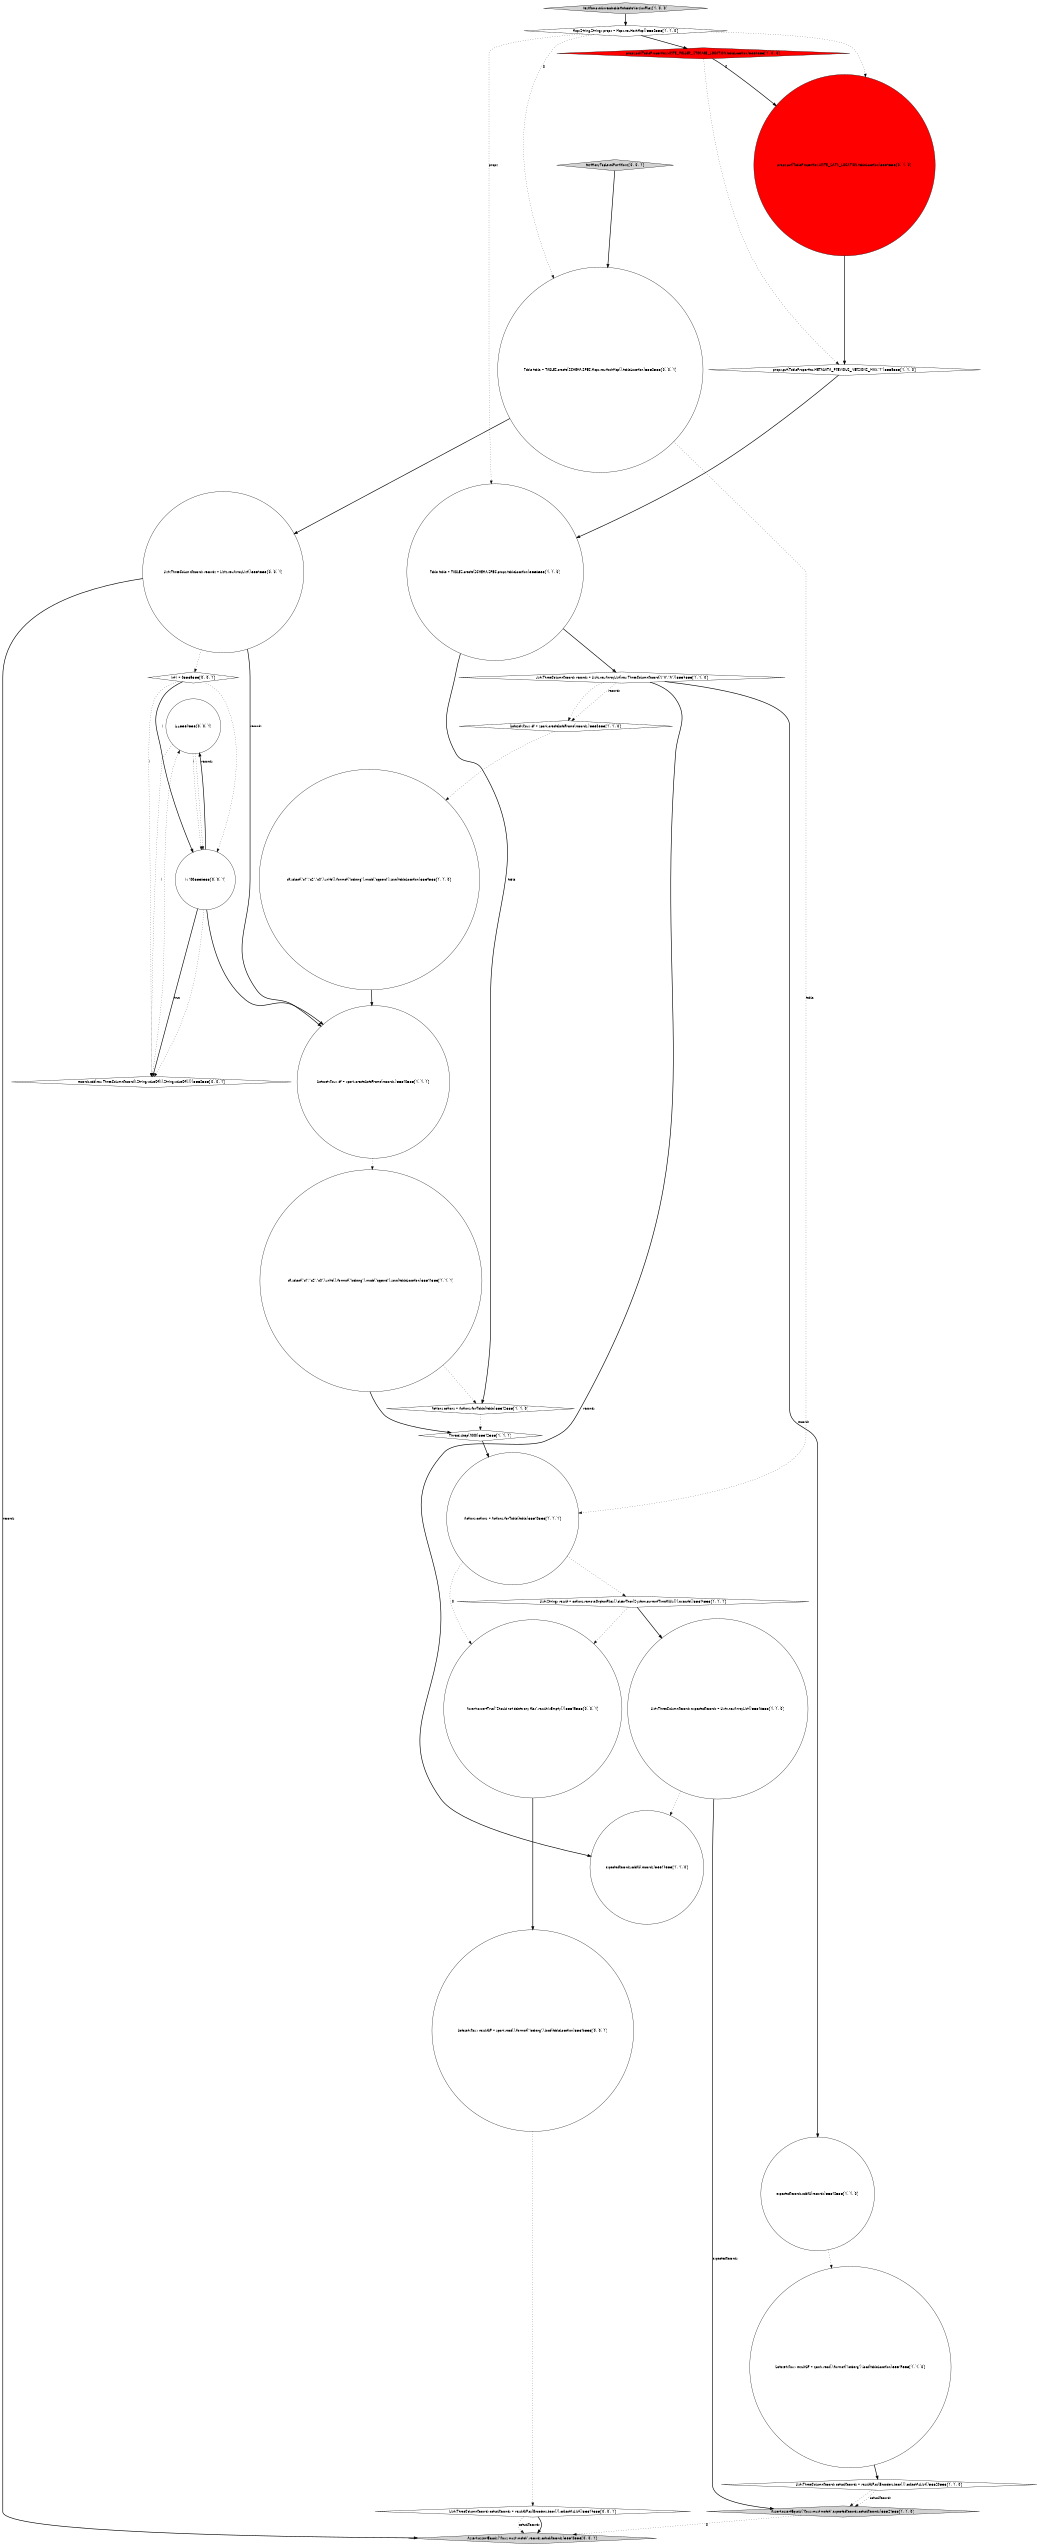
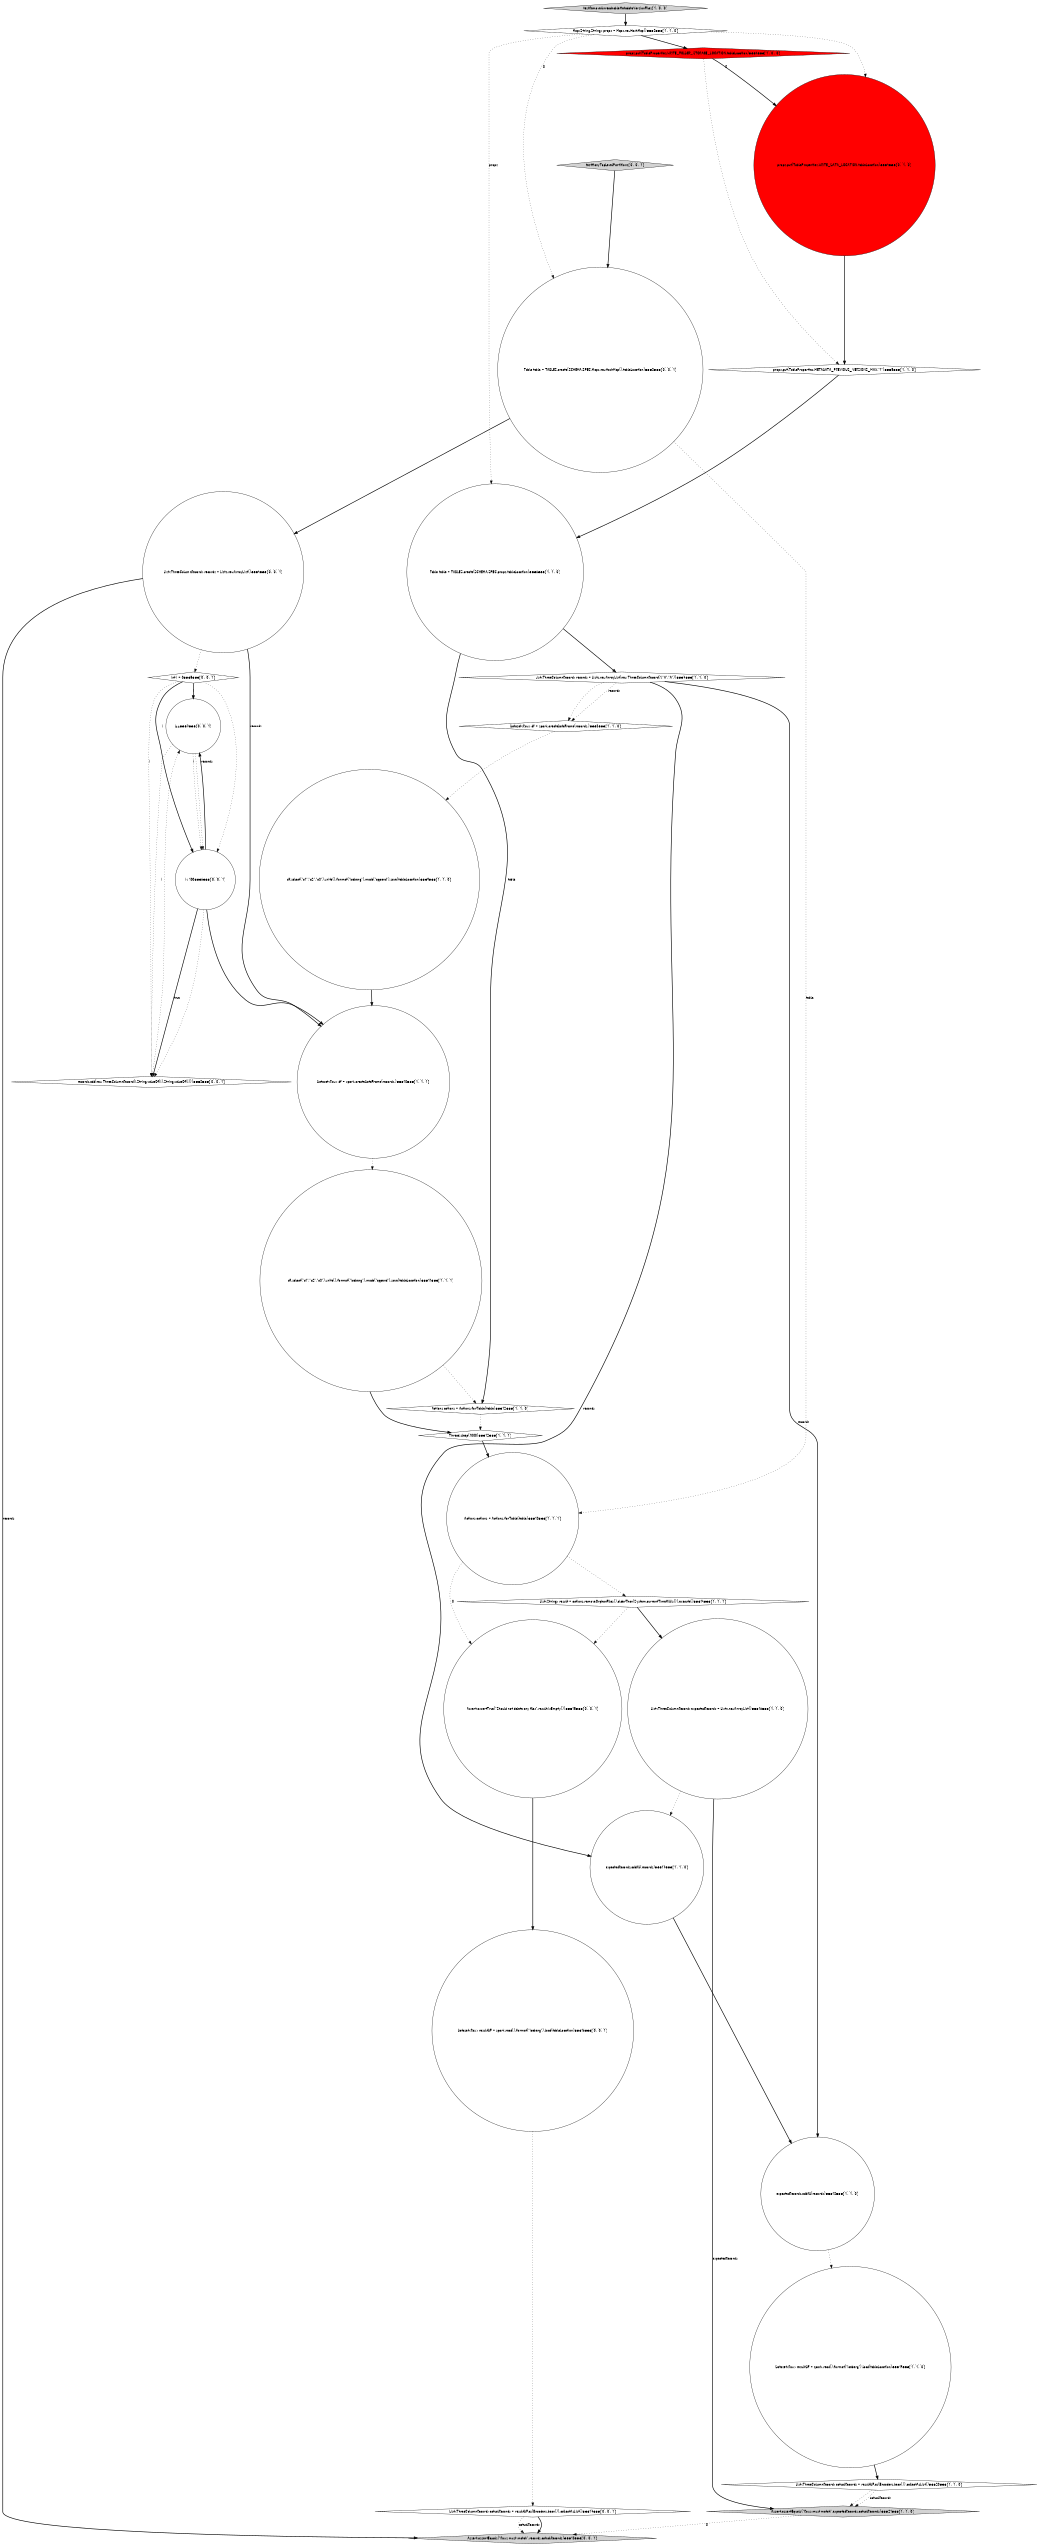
edge "int i = 0@@@5@@@['0', '0', '1']" -> "i++@@@7@@@['0', '0', '1']": added, label "i"
edge "expectedRecords.addAll(records)@@@17@@@['1', '1', '0']" -> "expectedRecords.addAll(records)@@@18@@@['1', '1', '0']": added
